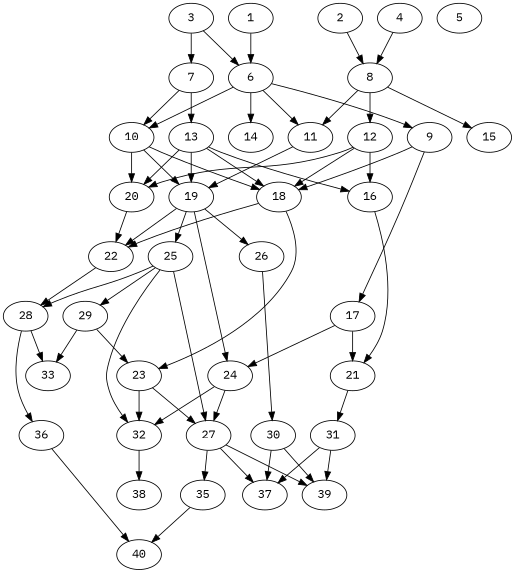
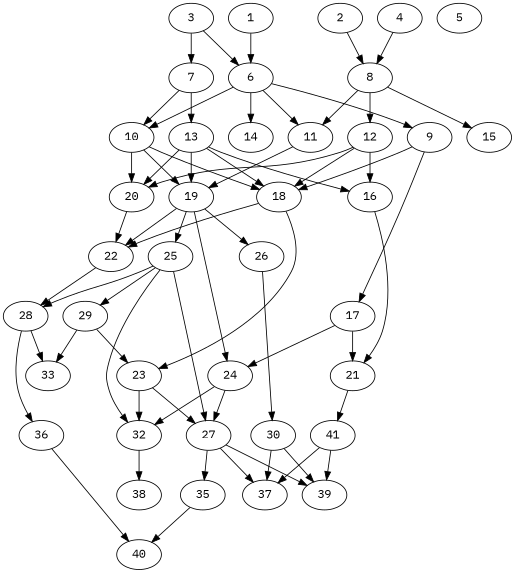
node "31": label "31" -> "41"
